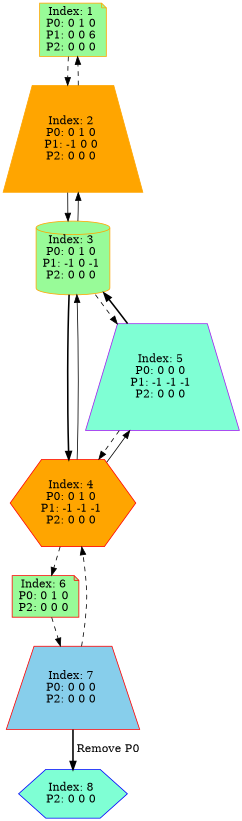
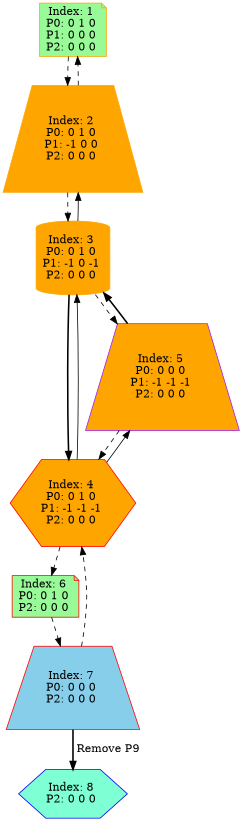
node "Index: 1 P0: 0 1 0 P1: 0 0 6 P2: 0 0 0": label "Index: 1 P0: 0 1 0 P1: 0 0 6 P2: 0 0 0" -> "Index: 1 P0: 0 1 0 P1: 0 0 0 P2: 0 0 0"
edge "Index: 2 P0: 0 1 0 P1: -1 0 0 P2: 0 0 0" -> "Index: 3 P0: 0 1 0 P1: -1 0 -1 P2: 0 0 0": style solid -> dashed
node "Index: 3 P0: 0 1 0 P1: -1 0 -1 P2: 0 0 0": fillcolor palegreen -> orange
node "Index: 5 P0: 0 0 0 P1: -1 -1 -1 P2: 0 0 0": fillcolor aquamarine -> orange
edge "Index: 7 P0: 0 0 0 P2: 0 0 0" -> "Index: 8 P2: 0 0 0": label " Remove P0 " -> " Remove P9 "
